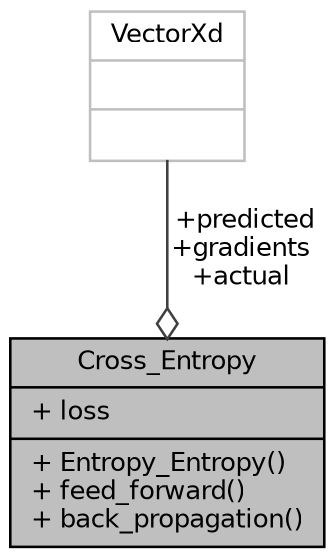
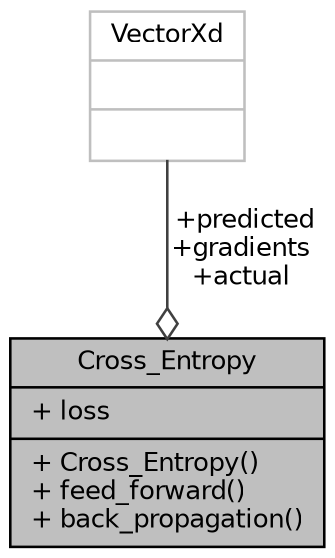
node "Cross_Entropy": text "+ Entropy_Entropy()" -> "+ Cross_Entropy()"
